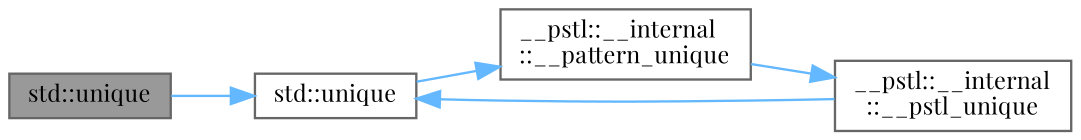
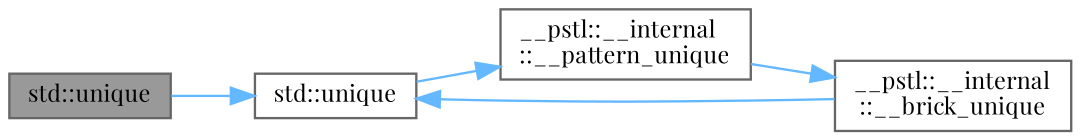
node "__pstl::__internal ::__pstl_unique": label "__pstl::__internal ::__pstl_unique" -> "__pstl::__internal ::__brick_unique"
